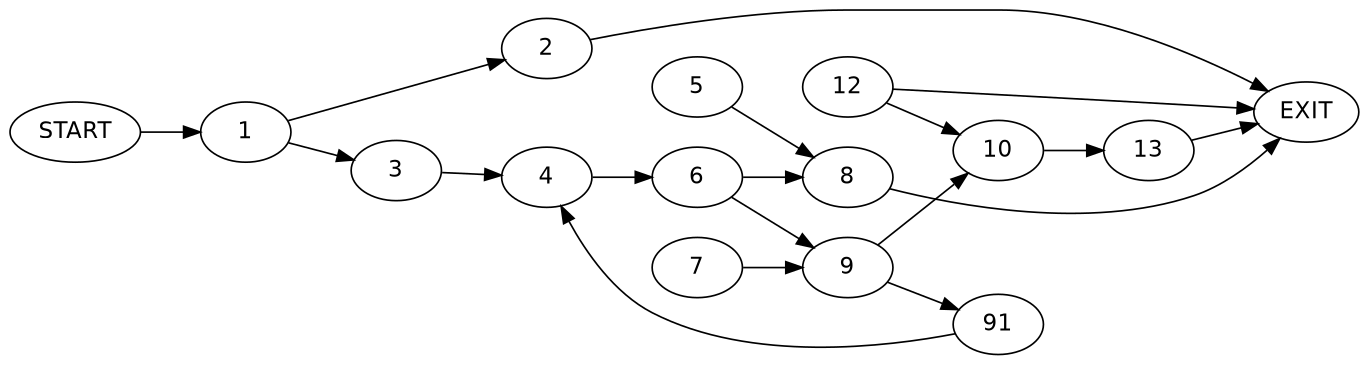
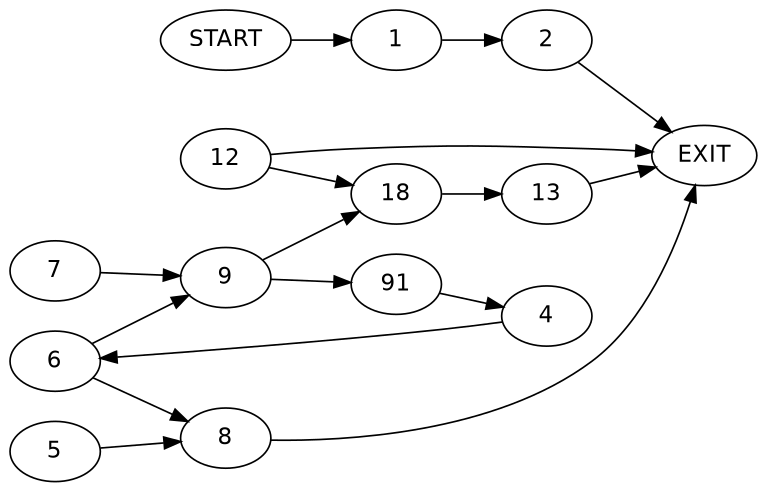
node "10": label "10" -> "18"
node "3": removed
